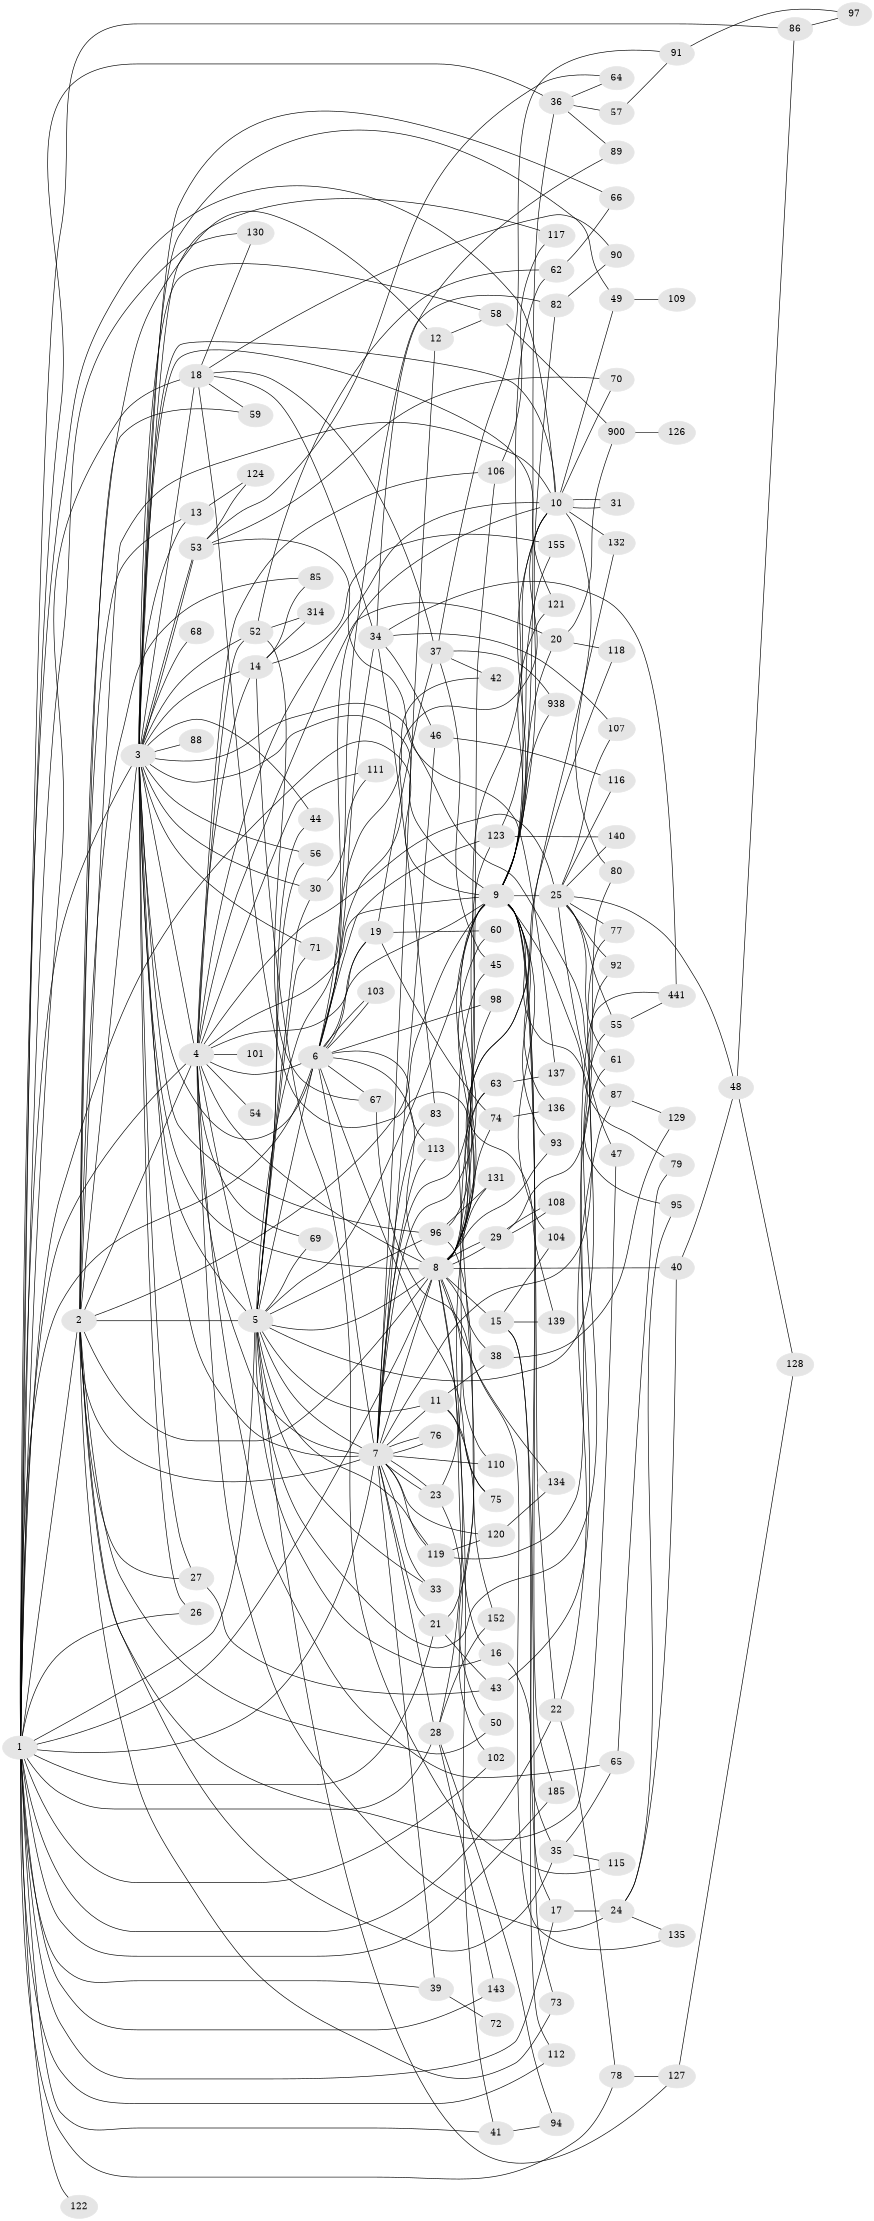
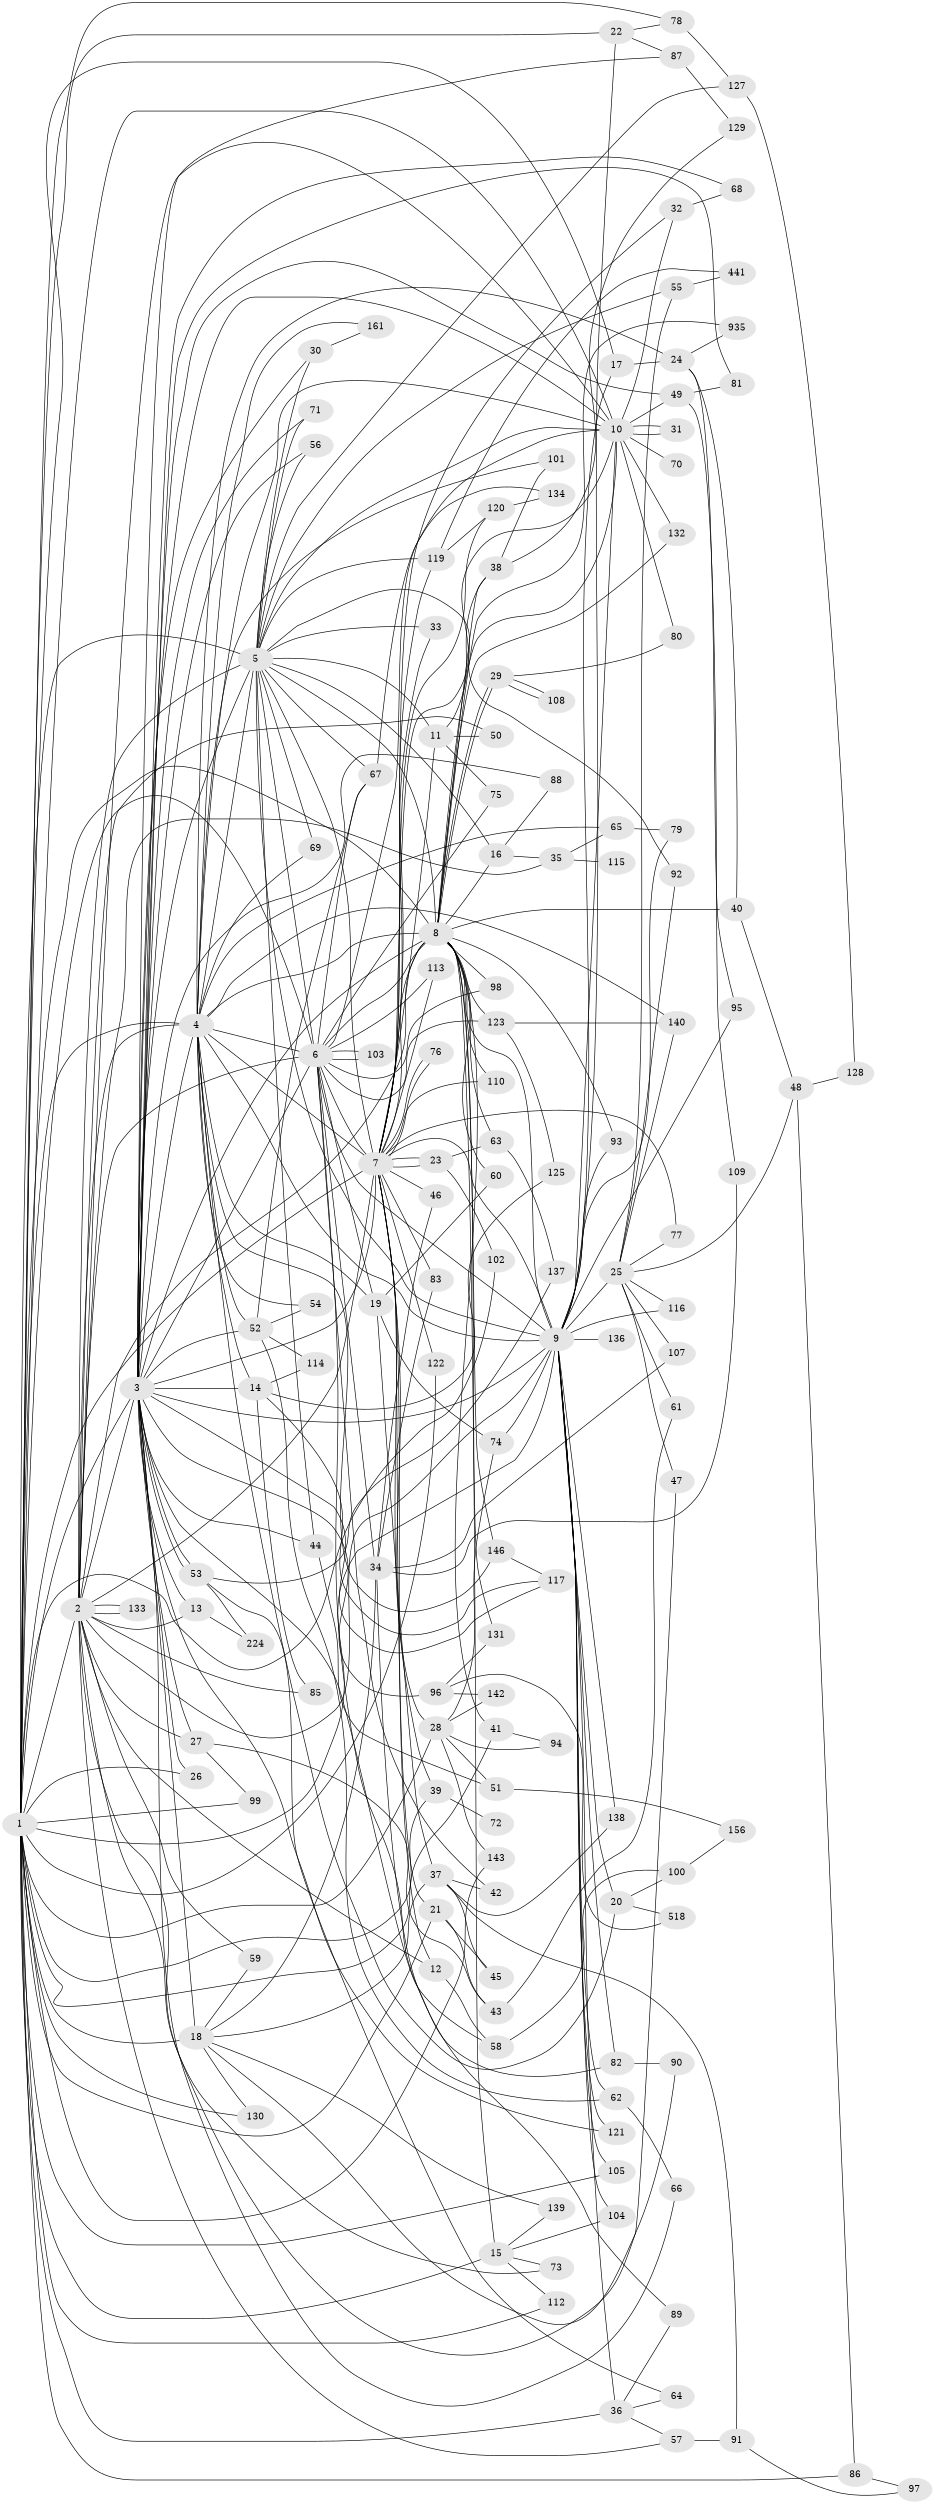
node "32": added
node "81": added
edge "70" -- "53": removed
node "900": label "900" -> "100"
node "126": label "126" -> "156"
node "106": label "106" -> "146"
node "124": label "124" -> "224"
edge "101" -- "38": added
node "155": label "155" -> "125"
node "314": label "314" -> "114"
edge "10" -- "8": added
node "118": label "118" -> "518"
edge "34" -- "441": now "34" -- "109"
node "938": label "938" -> "138"
edge "46" -- "116": now "9" -- "116"
node "111": label "111" -> "161"
edge "88" -- "16": added
edge "25" -- "4": now "140" -- "4"
edge "136" -- "74": now "9" -- "74"
edge "6" -- "2": added
edge "7" -- "122": added
edge "96" -- "5": now "67" -- "5"
edge "54" -- "52": added
edge "14" -- "115": now "14" -- "117"
node "133": added
node "152": label "152" -> "142"
node "51": added
node "185": label "185" -> "105"
node "99": added
node "135": label "135" -> "935"
edge "2" -- "57": added
edge "1" -- "15": added
